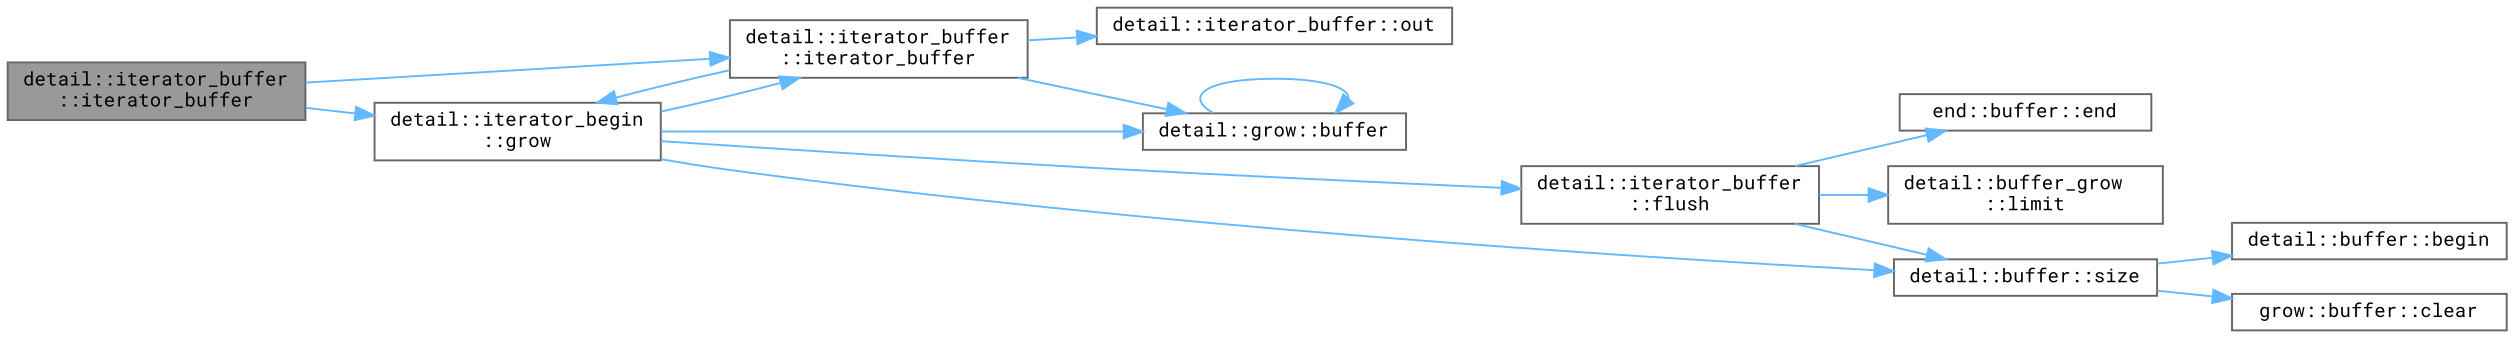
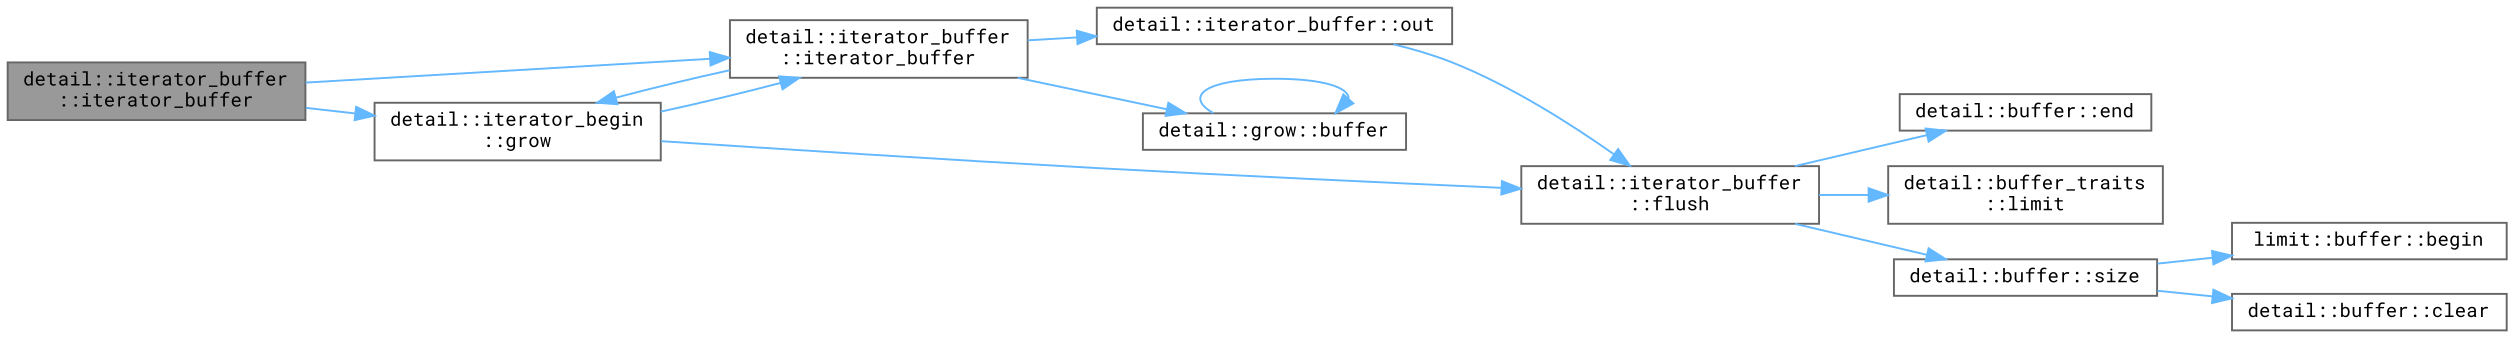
edge "detail::iterator_buffer::out" -> "detail::iterator_buffer ::flush": added
node "end::buffer::end": label "end::buffer::end" -> "detail::buffer::end"
edge "detail::iterator_begin ::grow" -> "detail::grow::buffer": removed
node "detail::buffer_grow ::limit": label "detail::buffer_grow ::limit" -> "detail::buffer_traits ::limit"
edge "detail::iterator_begin ::grow" -> "detail::buffer::size": removed
node "detail::buffer::begin": label "detail::buffer::begin" -> "limit::buffer::begin"
node "grow::buffer::clear": label "grow::buffer::clear" -> "detail::buffer::clear"
